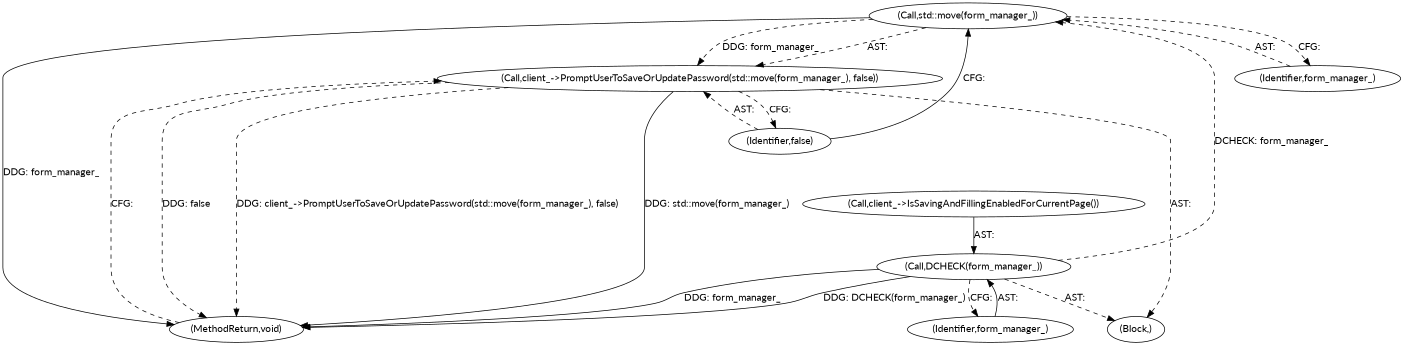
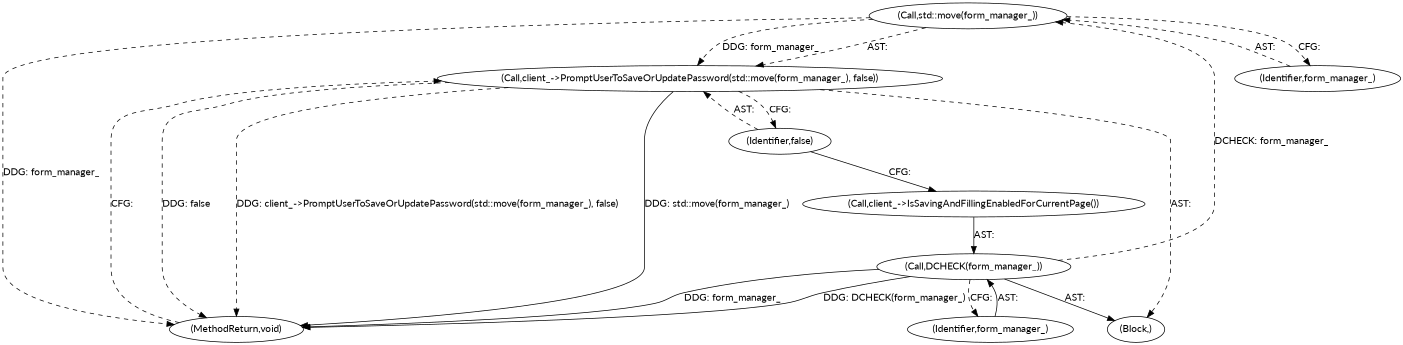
edge "(Call,std::move(form_manager_))" -> "(MethodReturn,void)": style solid -> dashed
edge "(Identifier,false)" -> "(Call,std::move(form_manager_))": now "(Identifier,false)" -> "(Call,client_->IsSavingAndFillingEnabledForCurrentPage())"
edge "(Call,DCHECK(form_manager_))" -> "(Block,)": style dashed -> solid
